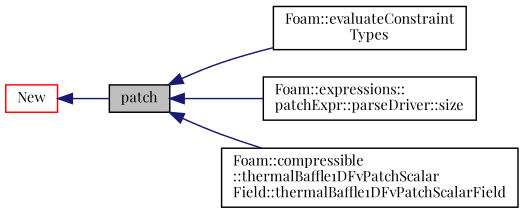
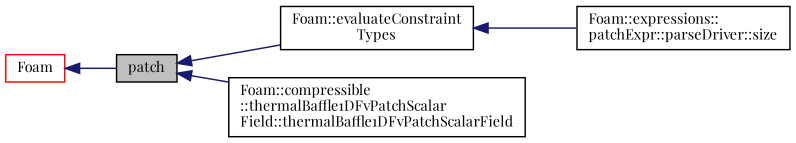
node "New": label "New" -> "Foam"
edge "Foam::expressions:: patchExpr::parseDriver::size" -> "patch": now "Foam::expressions:: patchExpr::parseDriver::size" -> "Foam::evaluateConstraint Types"
